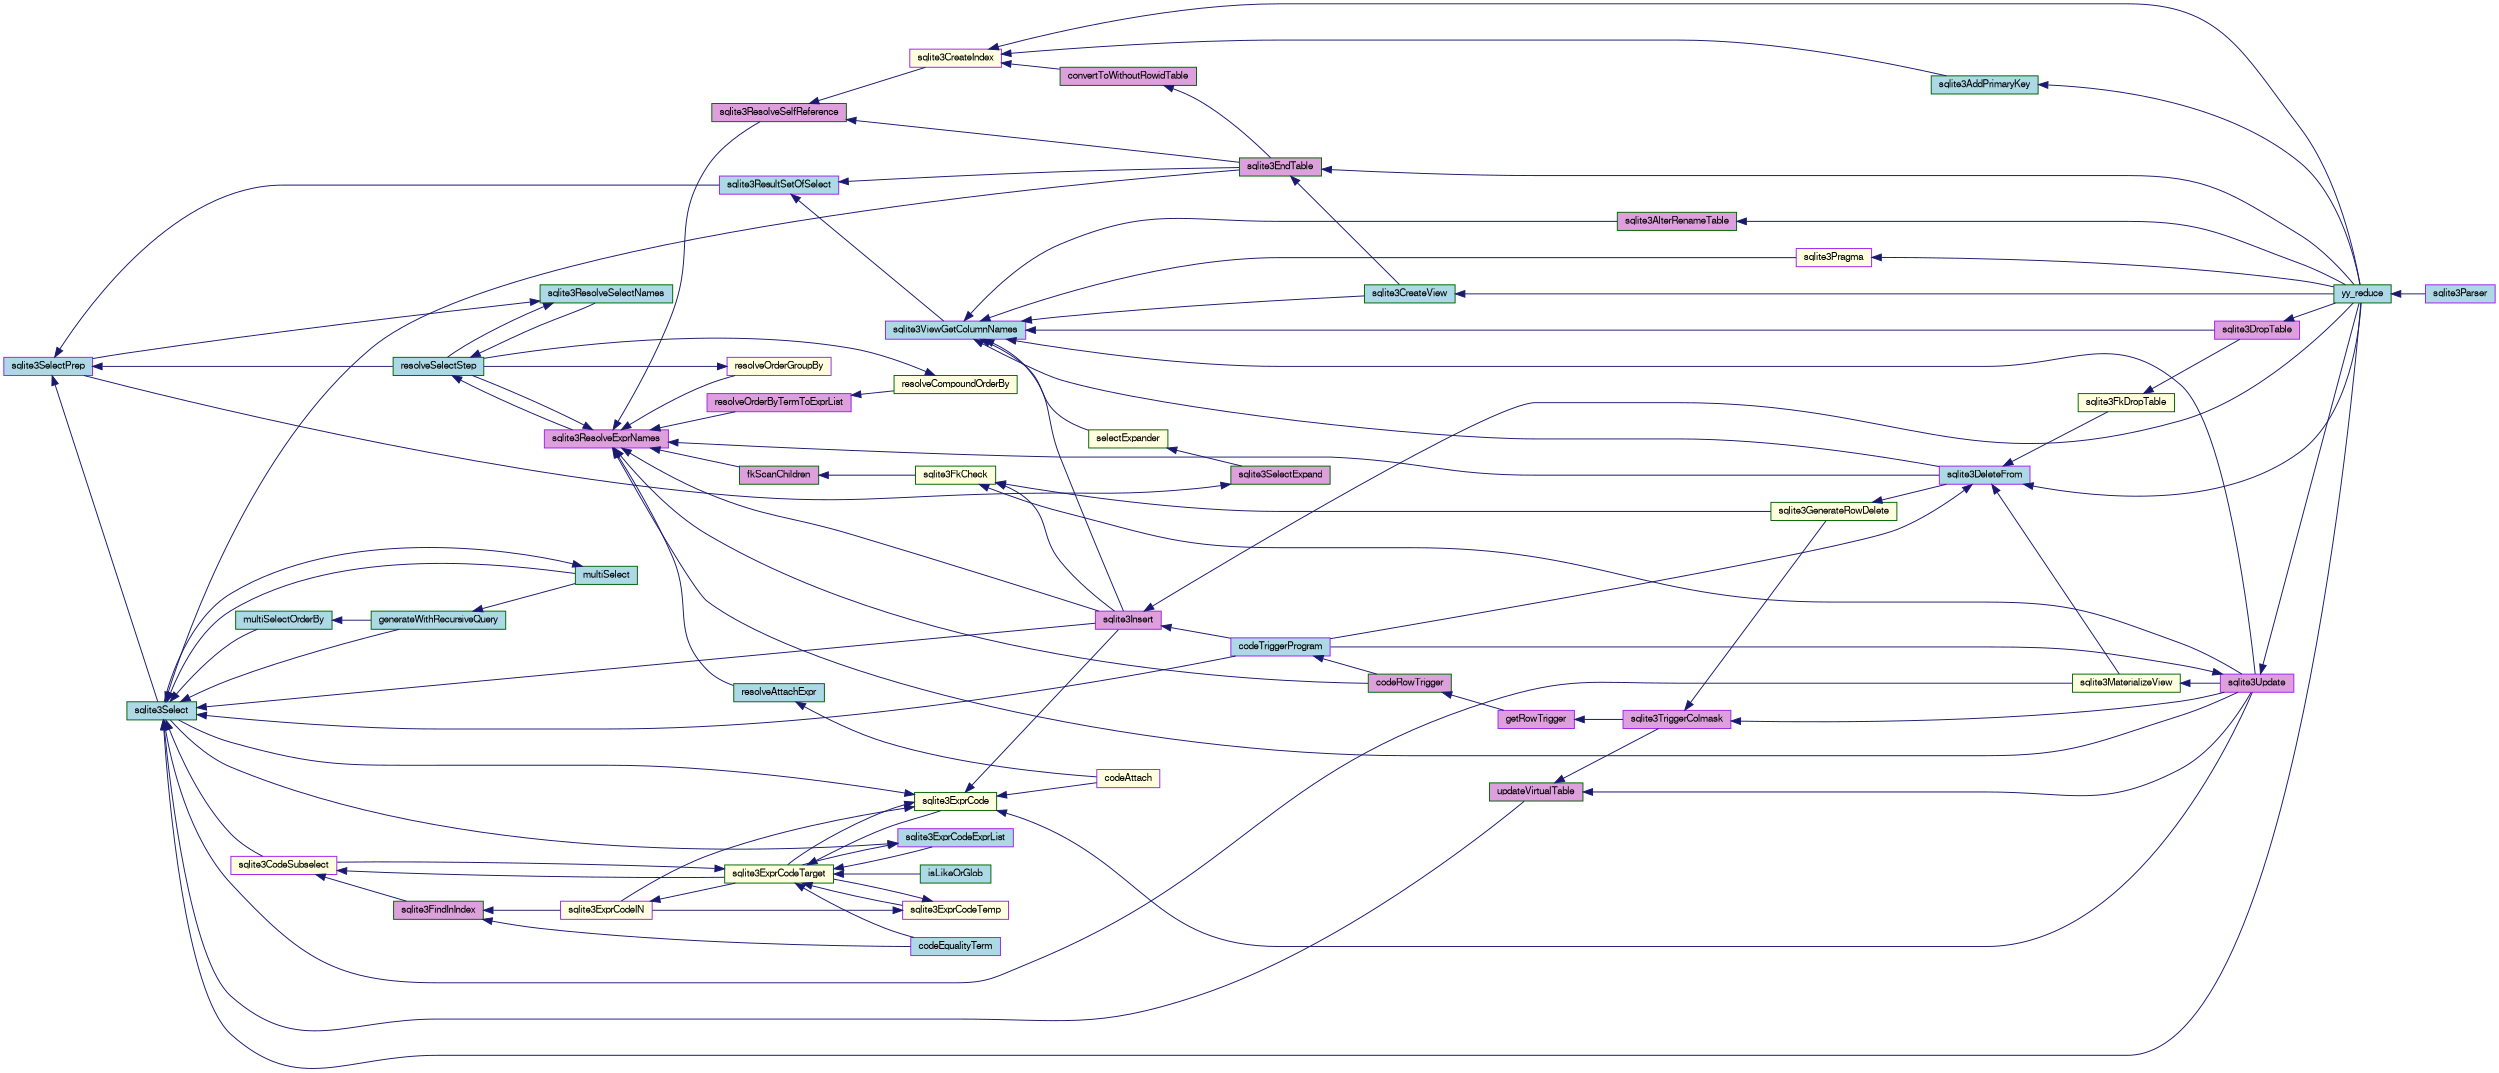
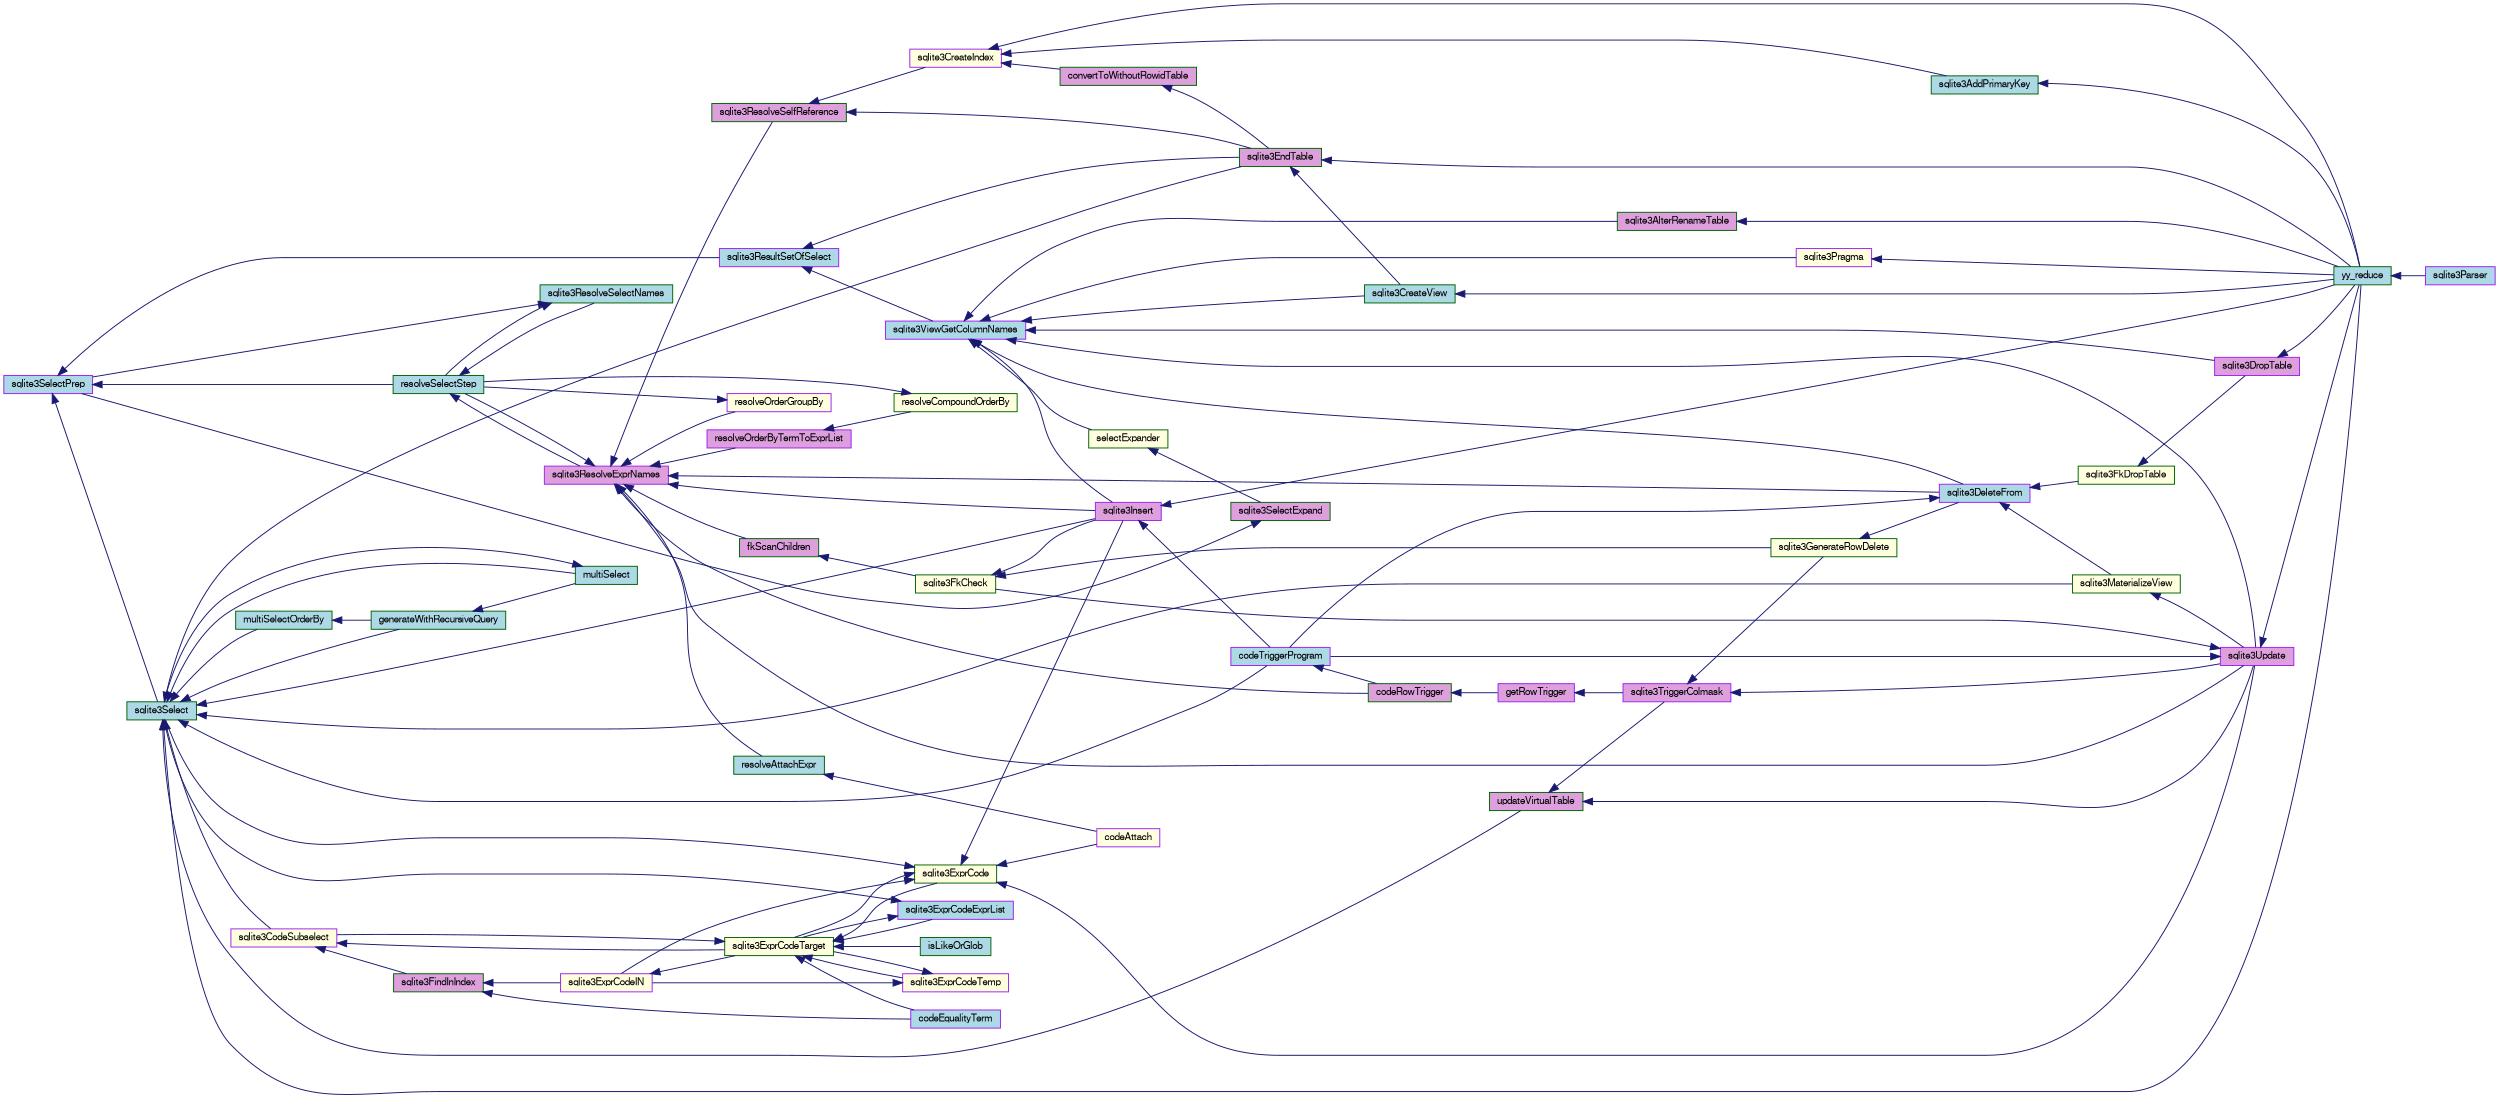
edge "yy_reduce" -> "sqlite3DeleteFrom": removed
edge "sqlite3Update" -> "sqlite3FkCheck": reversed
